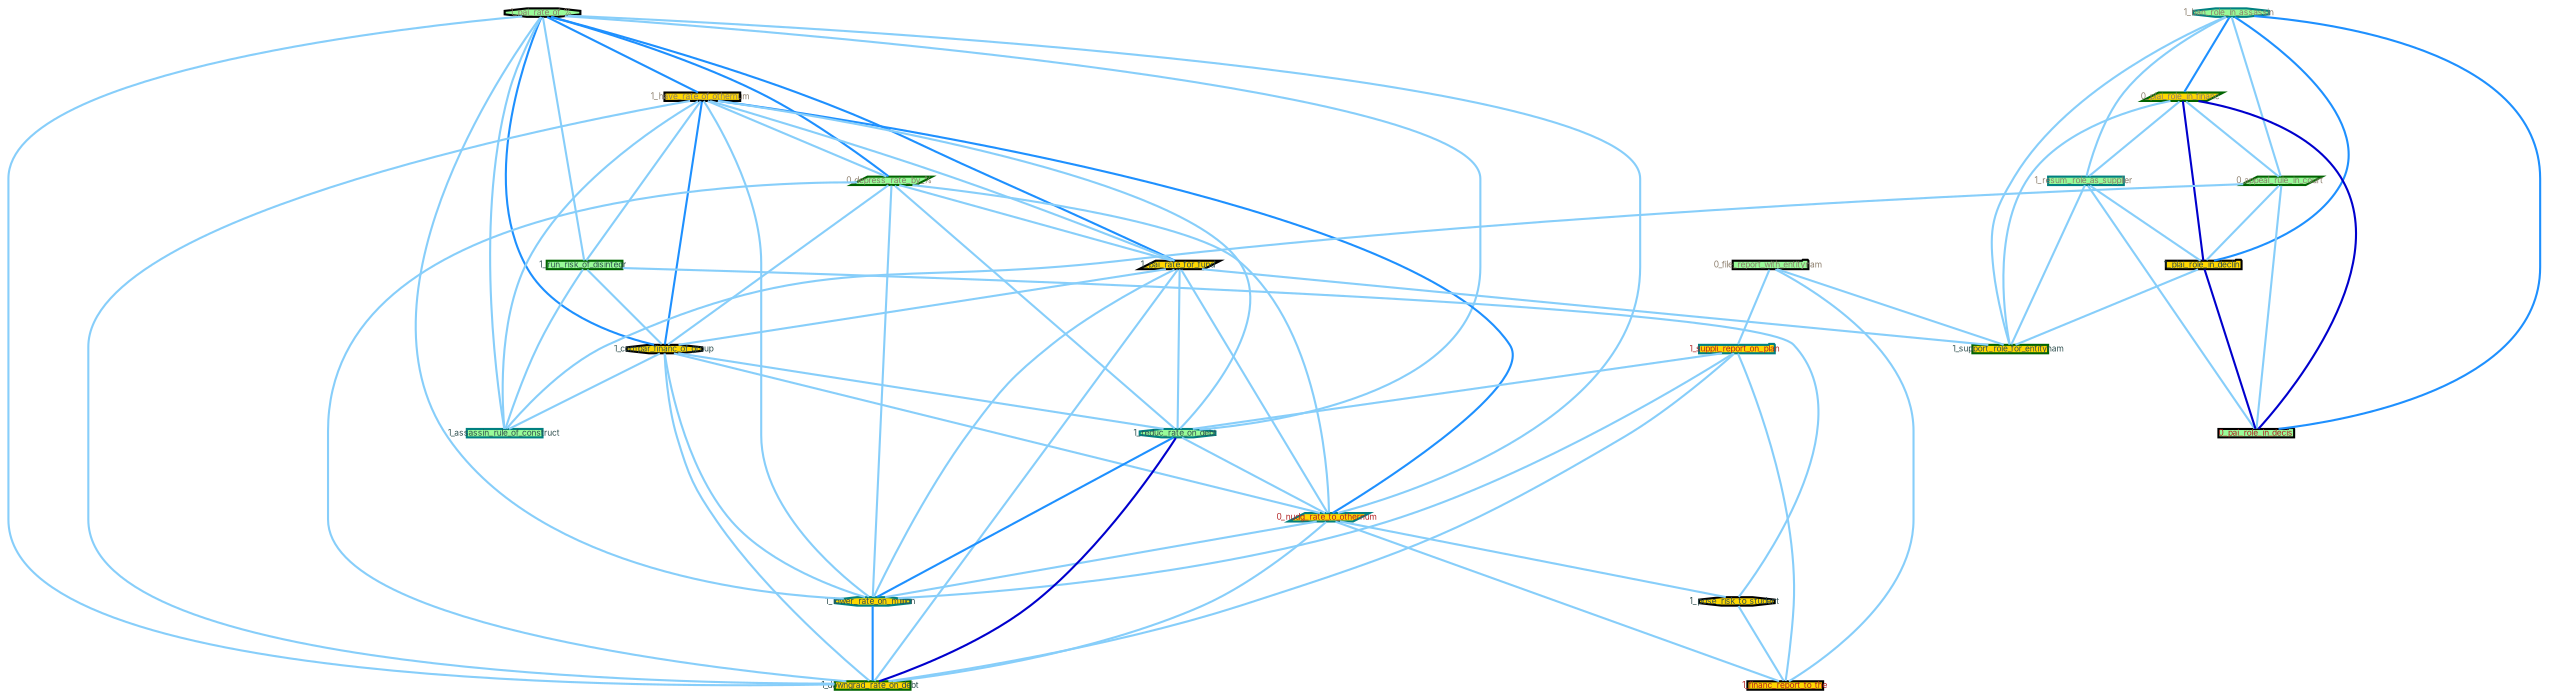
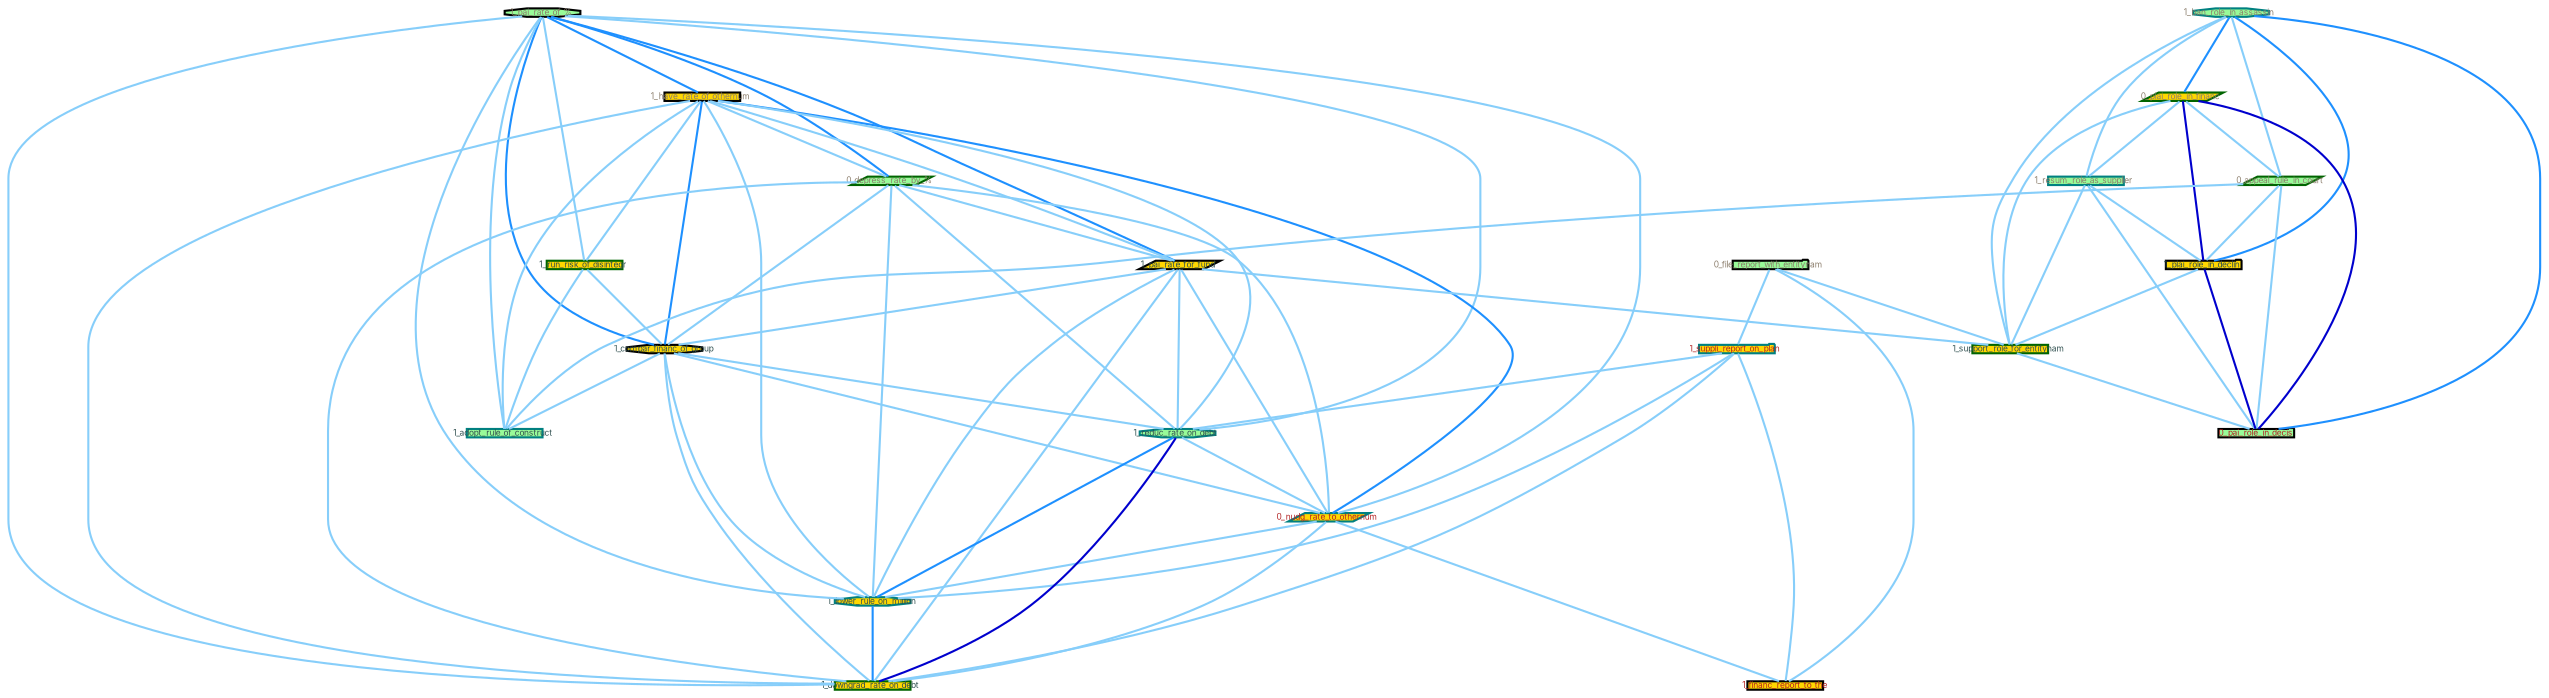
node "1_run_risk_of_disintegr": fillcolor palegreen -> gold
edge "1_support_role_for_entitynam" -- "0_pai_role_in_decis": added
node "1_assassin_rule_of_construct": label "1_assassin_rule_of_construct" -> "1_adopt_rule_of_construct"
node "1_lower_rate_on_million": label "1_lower_rate_on_million" -> "1_lower_rule_on_million"
node "1_pose_risk_to_student": removed
